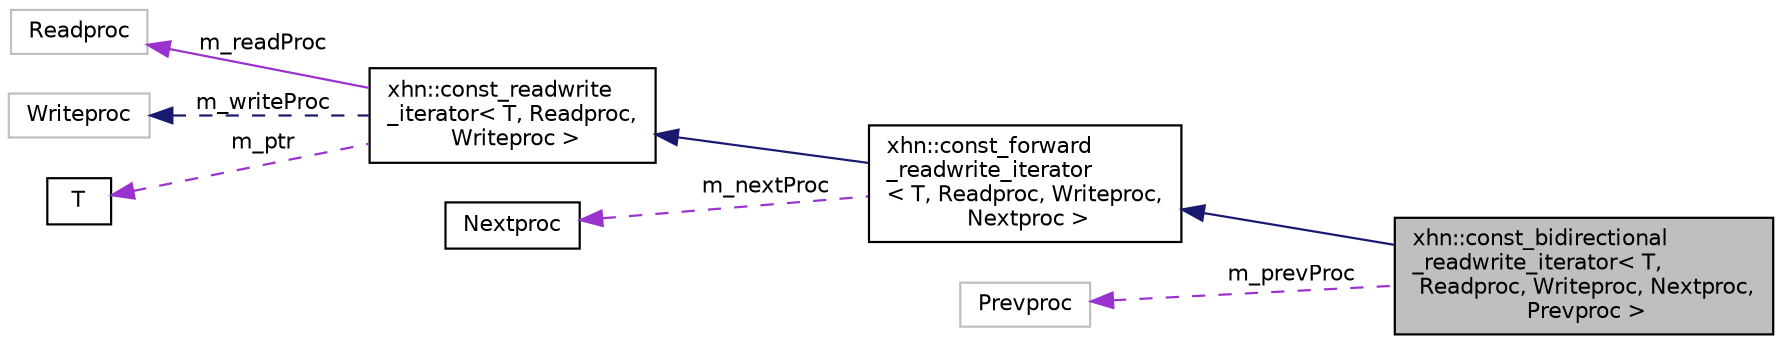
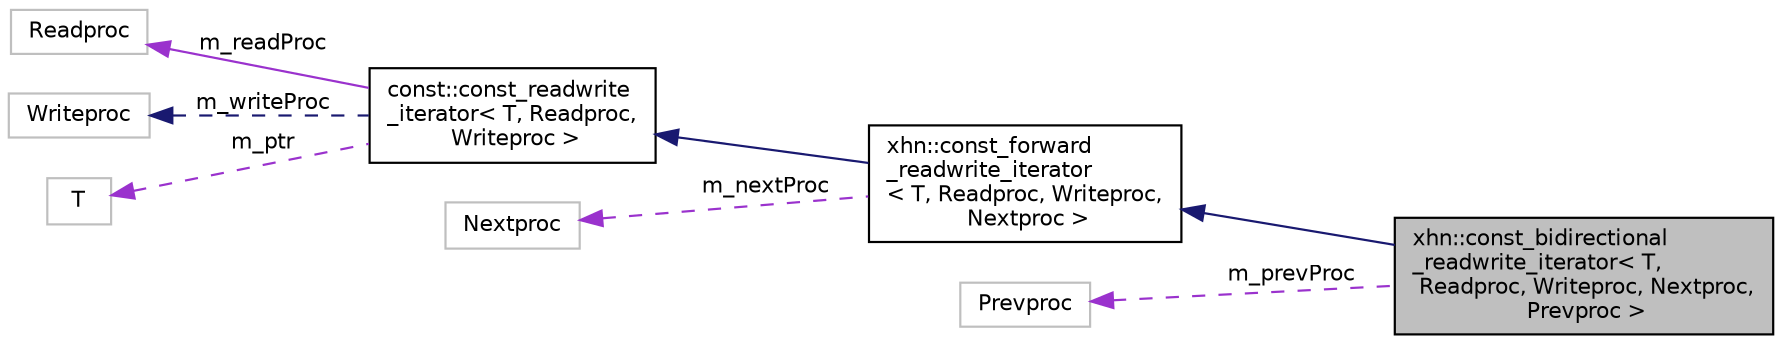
node "xhn::const_readwrite _iterator< T, Readproc, Writeproc >": label "xhn::const_readwrite _iterator< T, Readproc, Writeproc >" -> "const::const_readwrite _iterator< T, Readproc, Writeproc >"
node "T": color black -> grey75
node "Nextproc": color black -> grey75
